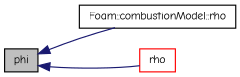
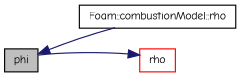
edge "rho" -> "phi": reversed
